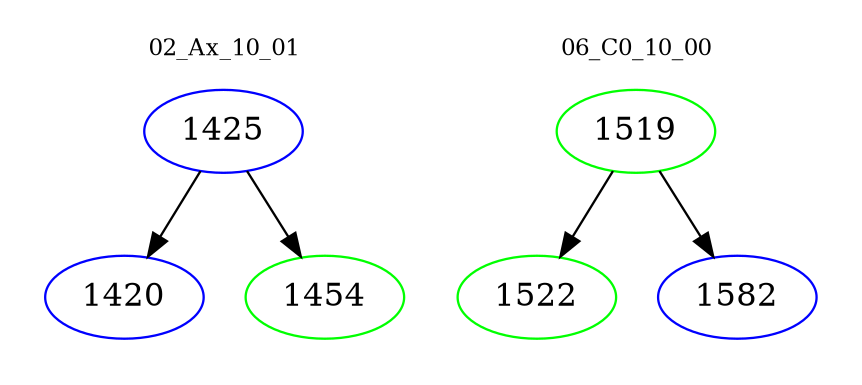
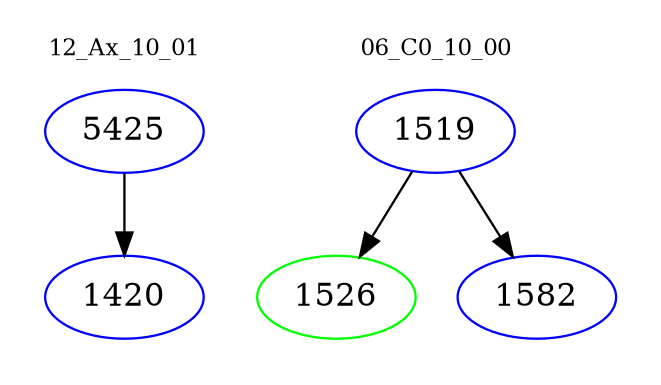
cluster "02_Ax_10_01": label "02_Ax_10_01" -> "12_Ax_10_01"
node "1425": label "1425" -> "5425"
node "1519": color green -> blue
node "1454": removed
node "1522": label "1522" -> "1526"
